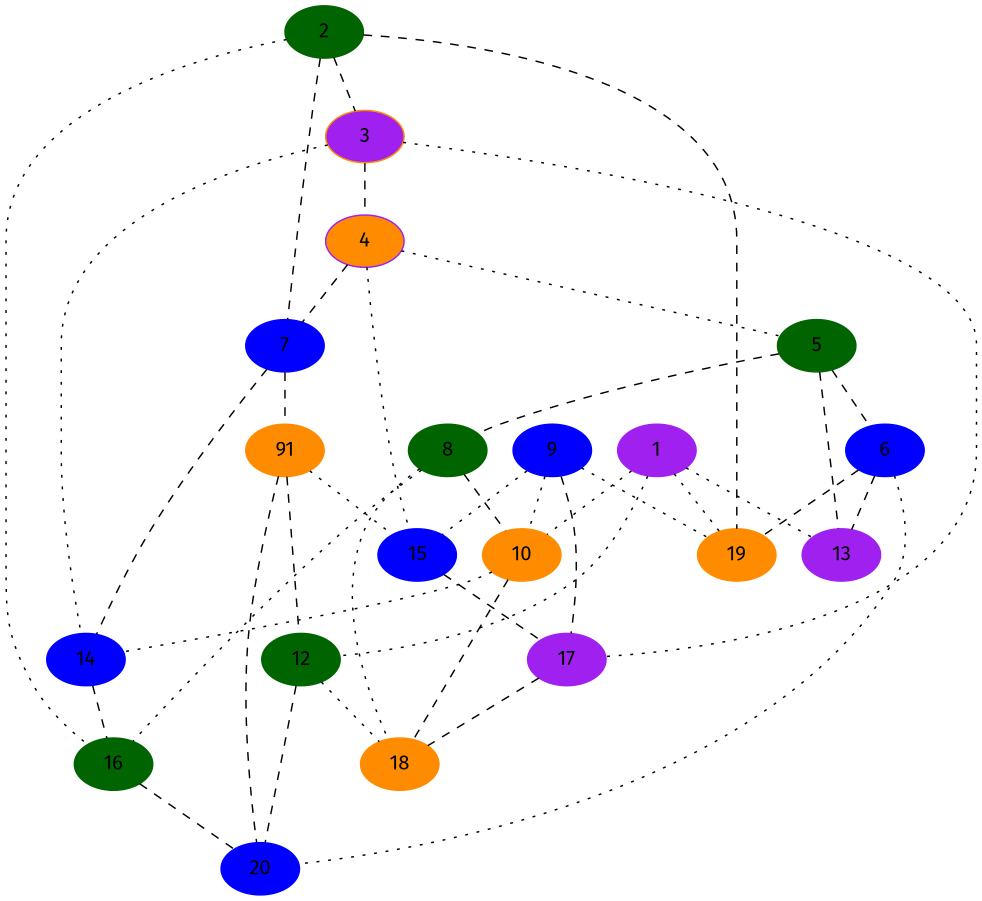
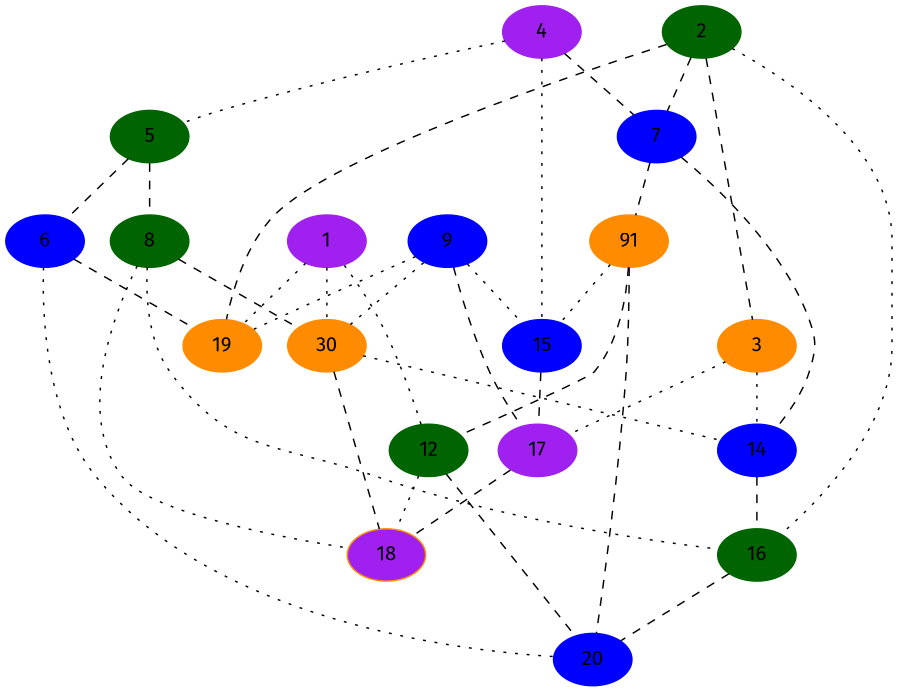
node "3": fillcolor purple -> darkorange
edge "3" -- "4": removed
node "4": fillcolor darkorange -> purple
node "10": label "10" -> "30"
node "13": removed
node "18": fillcolor darkorange -> purple
